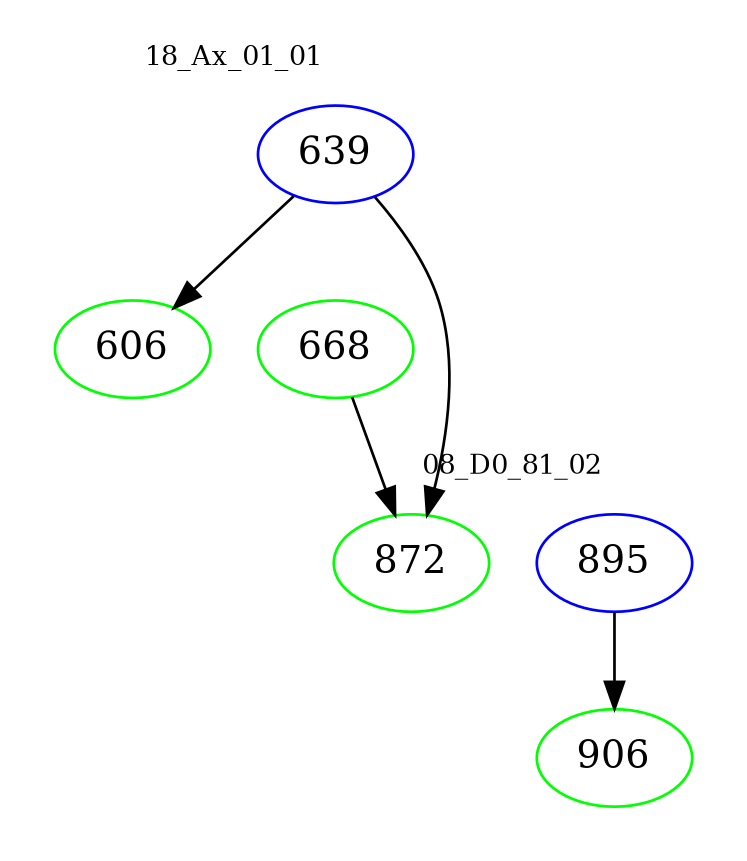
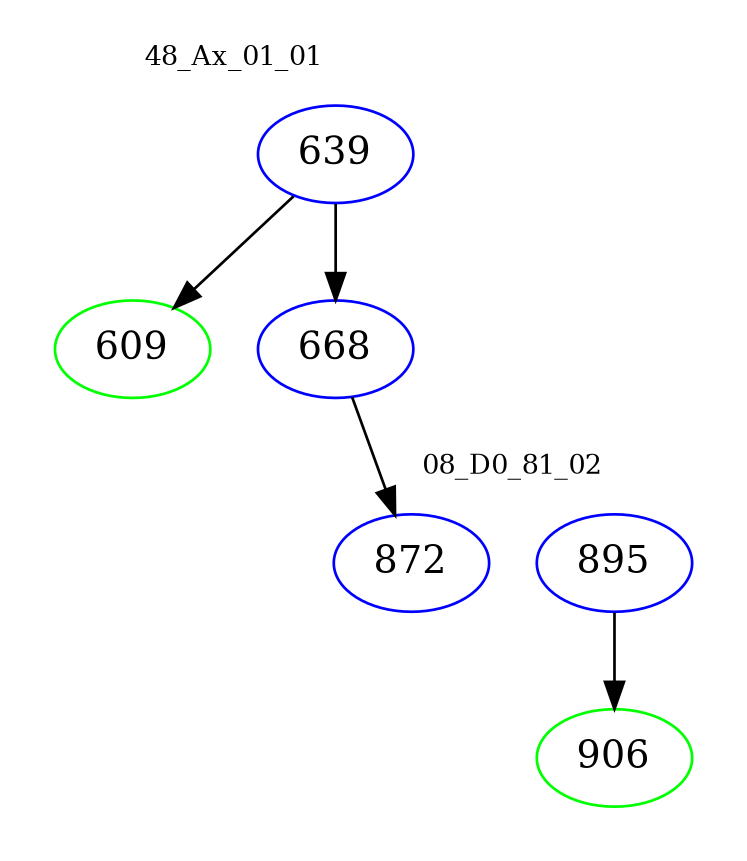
cluster "18_Ax_01_01": label "18_Ax_01_01" -> "48_Ax_01_01"
edge "639" -> "872": now "639" -> "668"
node "606": label "606" -> "609"
node "668": color green -> blue
node "872": color green -> blue
